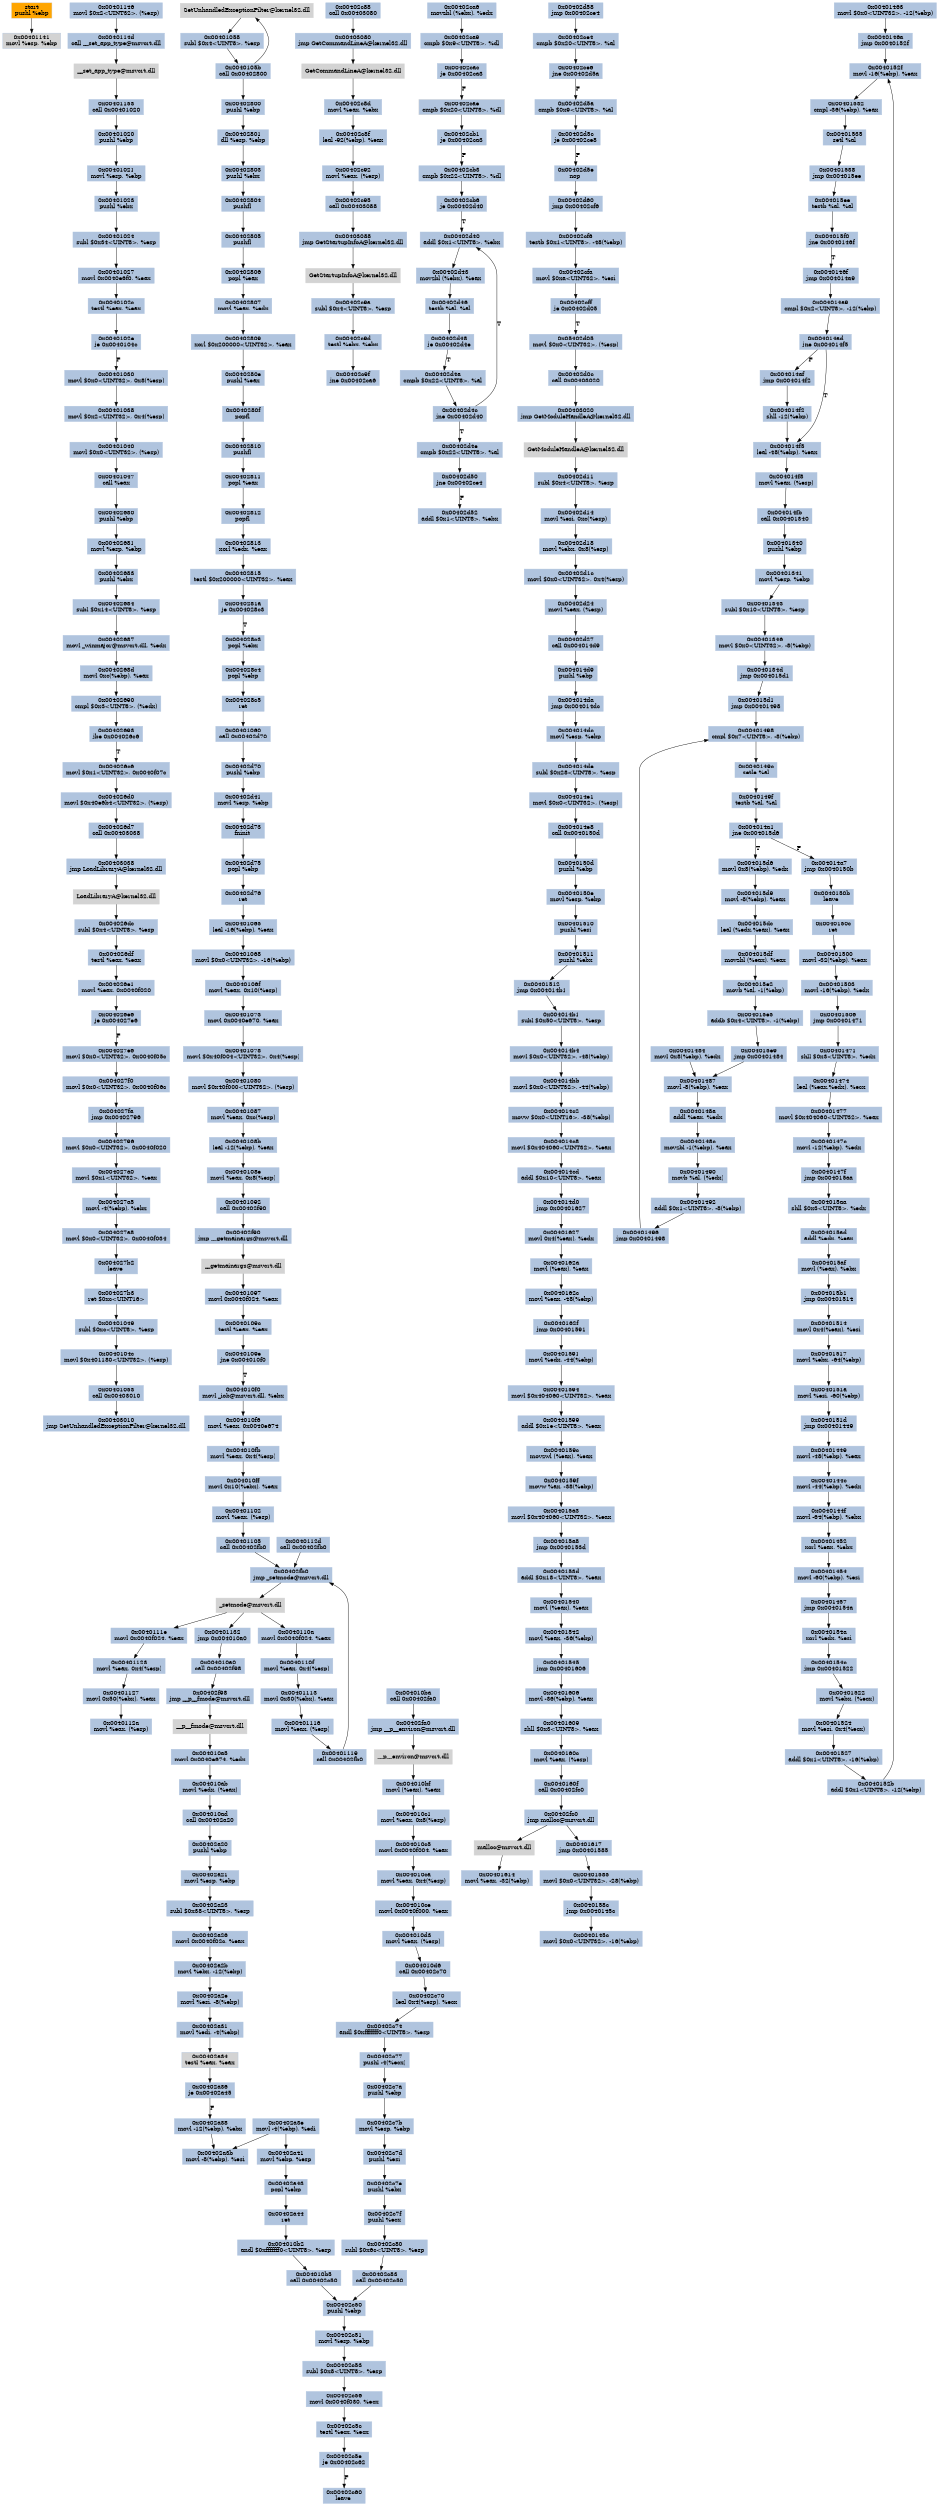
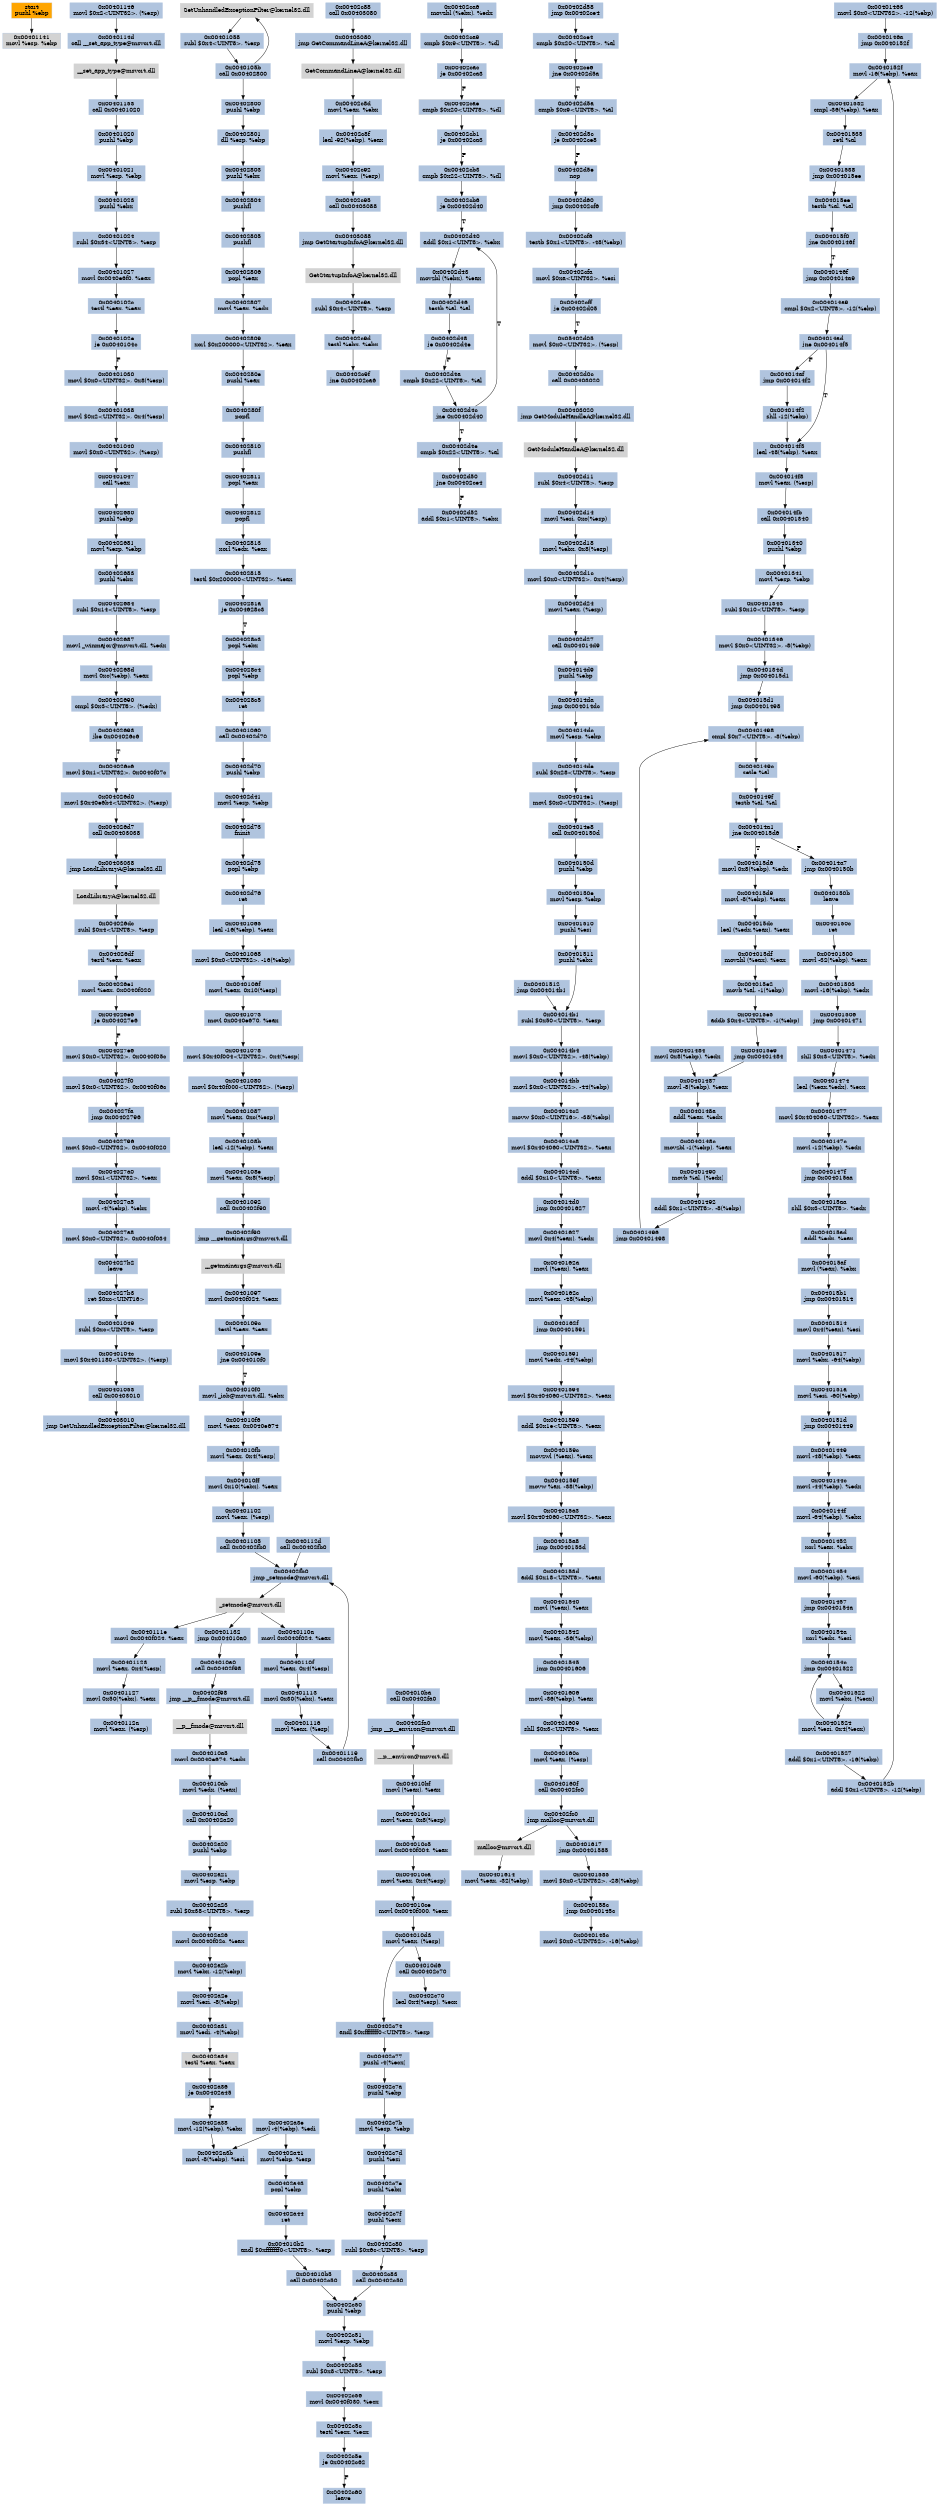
edge "0x00402ce6 jne 0x00402d5a" -> "0x00402d5a cmpb $0x9<UINT8>, %al": label "F" -> "T"
edge "0x00402d48 je 0x00402d4e" -> "0x00402d4a cmpb $0x22<UINT8>, %al": label "T" -> "F"
node "0x0040281a je 0x004028c3": label "0x0040281a je 0x004028c3" -> "0x0040281a je 0x004628c3"
edge "0x00401511 pushl %ebx" -> "0x00401512 jmp 0x004014b1": now "0x00401511 pushl %ebx" -> "0x004014b1 subl $0x50<UINT8>, %esp"
edge "0x00401524 movl %esi, 0x4(%ecx)" -> "0x00401527 addl $0x1<UINT8>, -16(%ebp)": now "0x00401524 movl %esi, 0x4(%ecx)" -> "0x0040154c jmp 0x00401522"
edge "0x00402c70 leal 0x4(%esp), %ecx" -> "0x00402c74 andl $0xfffffff0<UINT8>, %esp": now "0x004010d3 movl %eax, (%esp)" -> "0x00402c74 andl $0xfffffff0<UINT8>, %esp"
